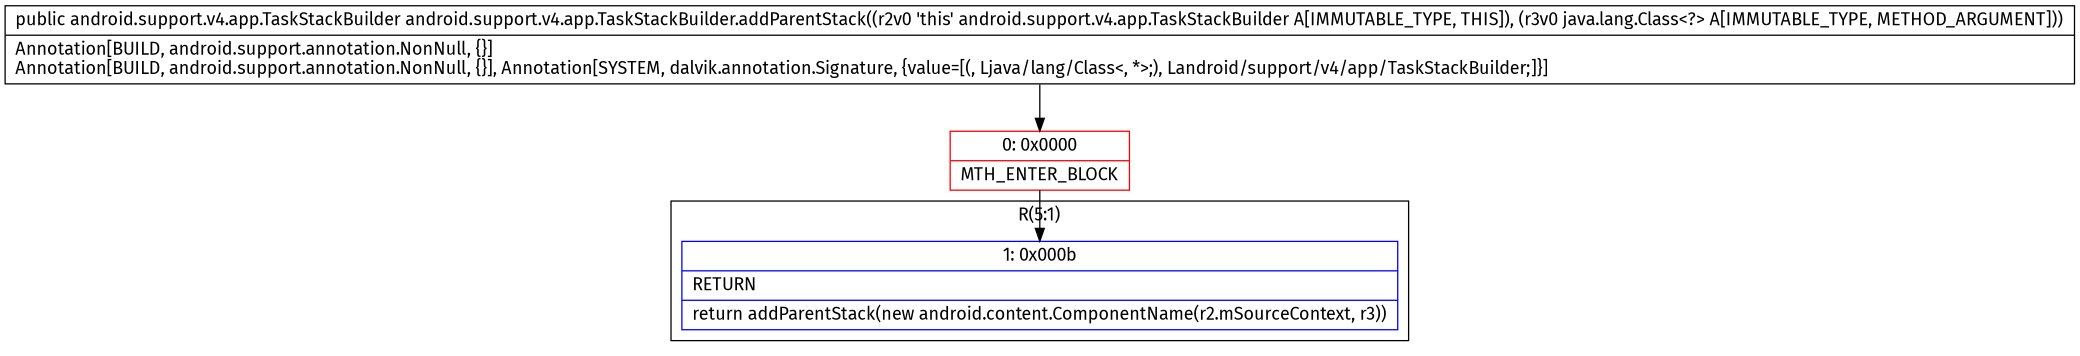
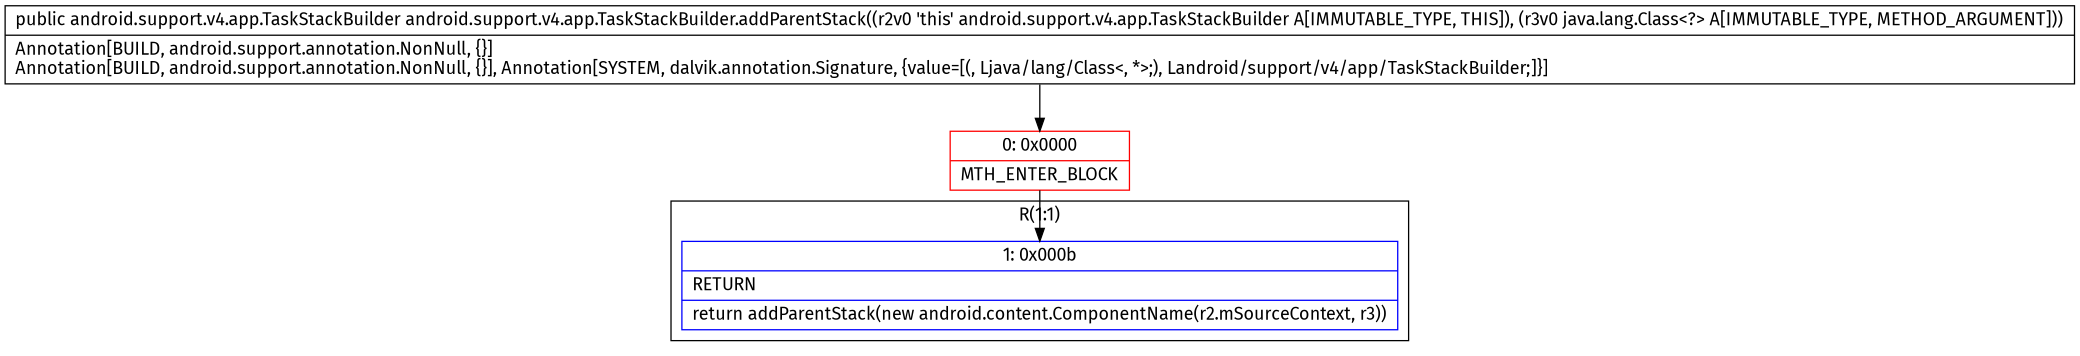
cluster "R(5:1)": label "R(5:1)" -> "R(1:1)"
